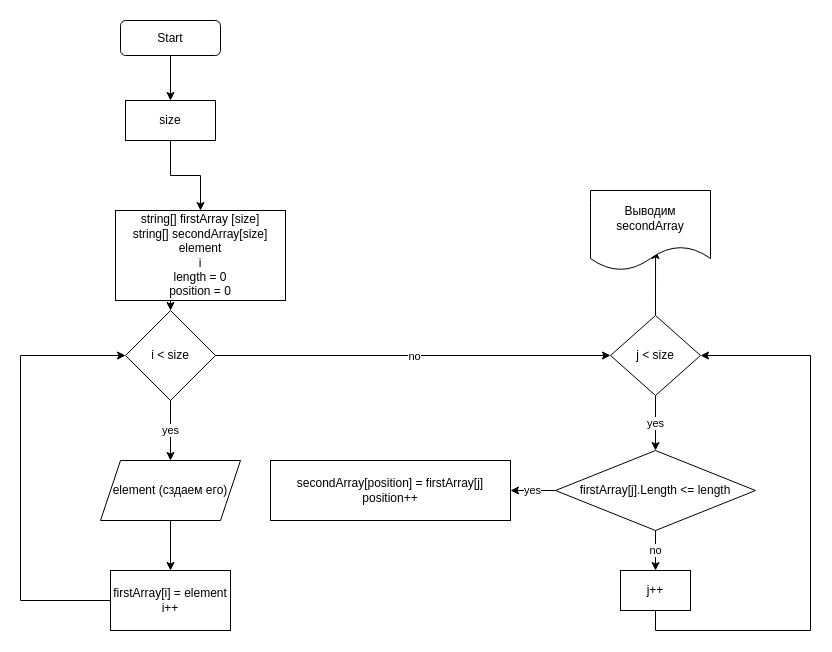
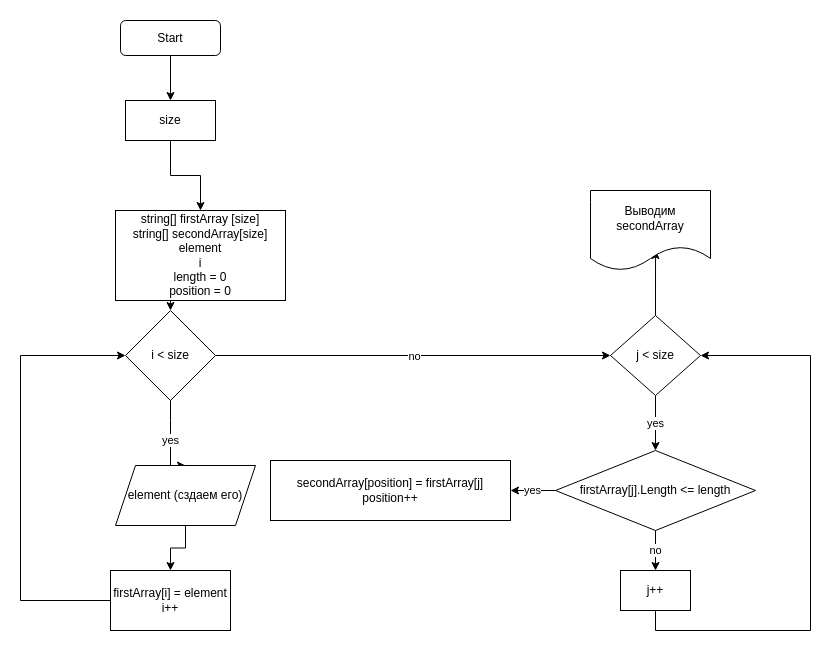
node "element (сздаем его)": moved (171, 491) -> (186, 496)
